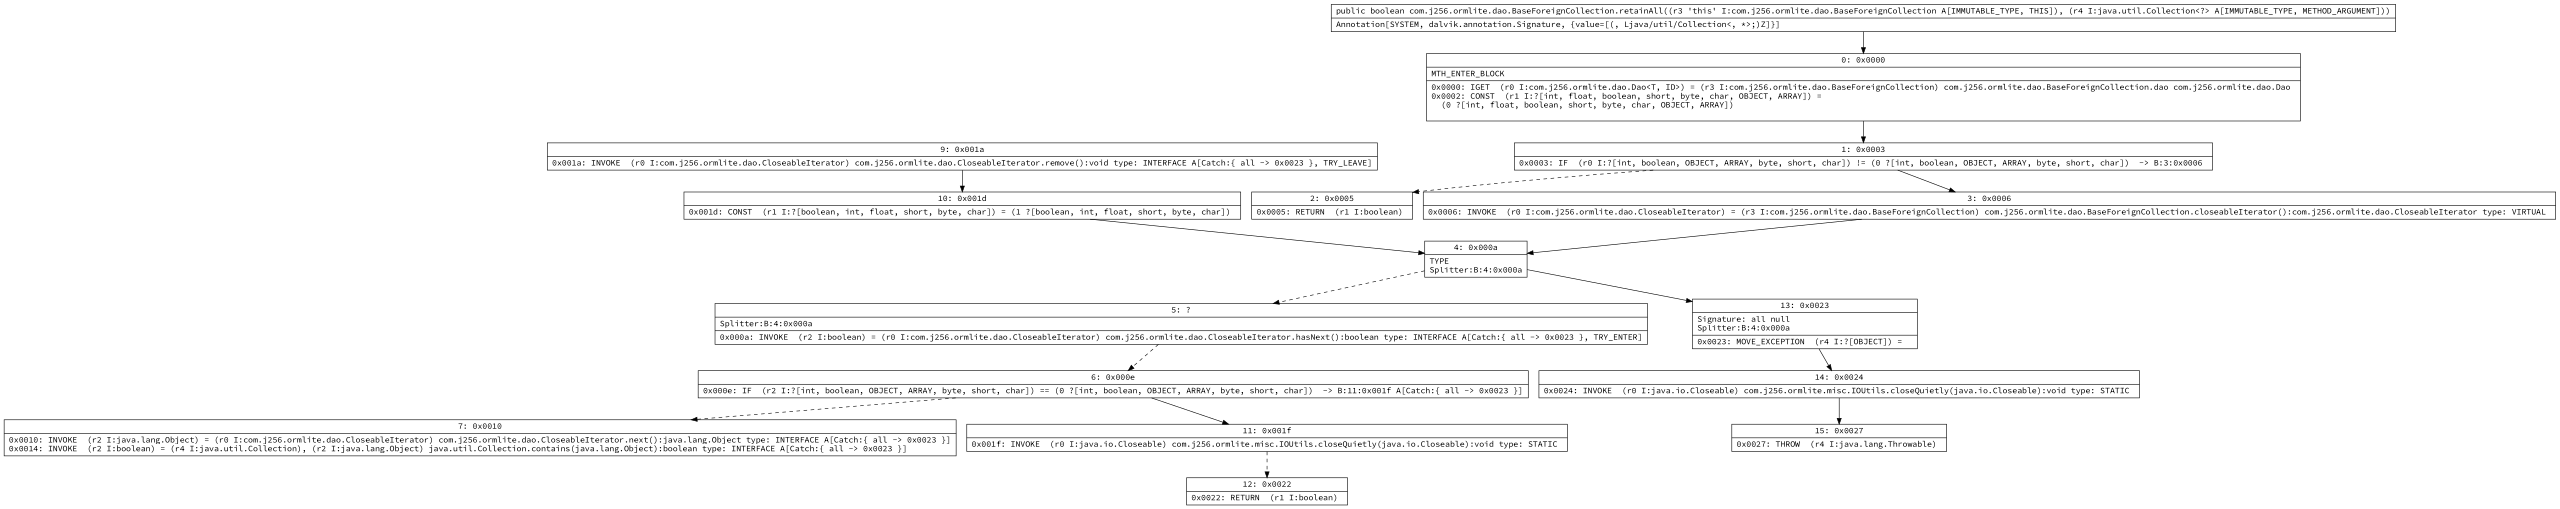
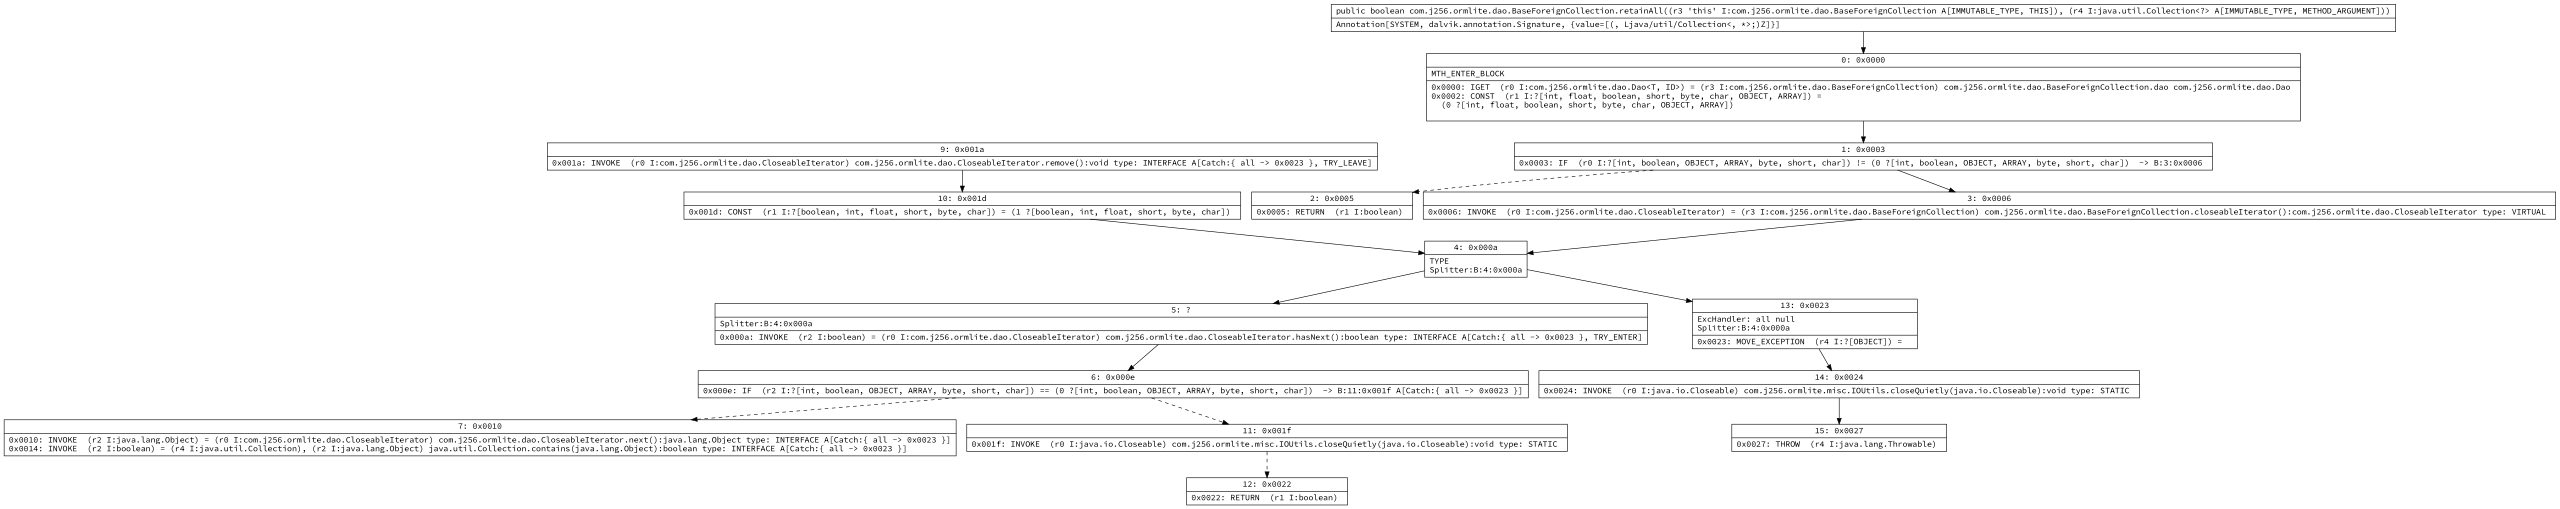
edge "4: 0x000a" -> "5: ?": style dashed -> solid
node "13: 0x0023": text "Signature: all null" -> "ExcHandler: all null"
edge "5: ?" -> "6: 0x000e": style dashed -> solid
edge "6: 0x000e" -> "11: 0x001f": style solid -> dashed
